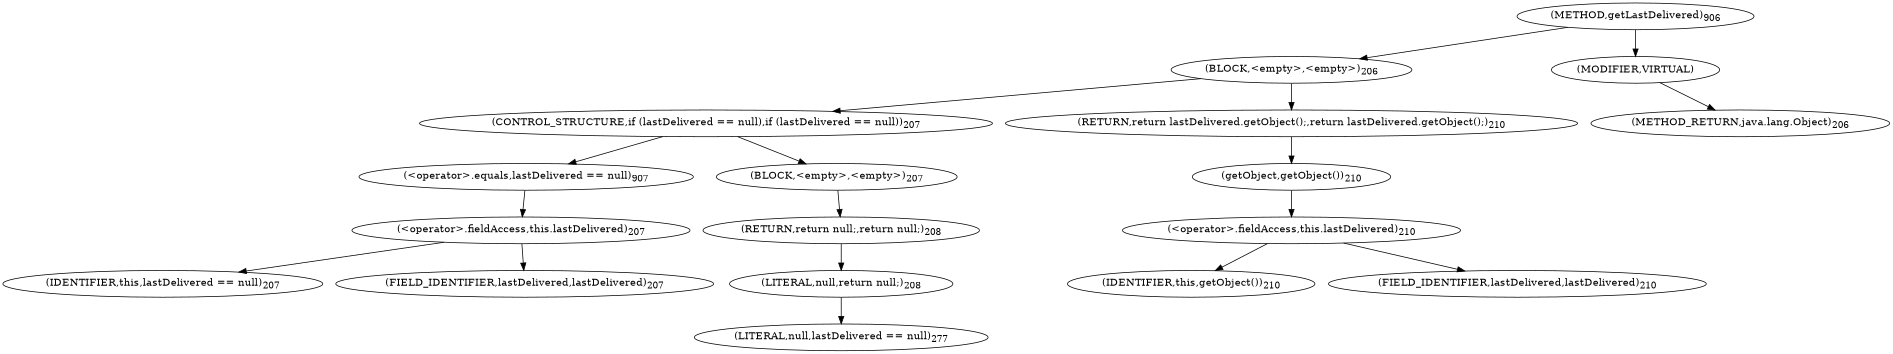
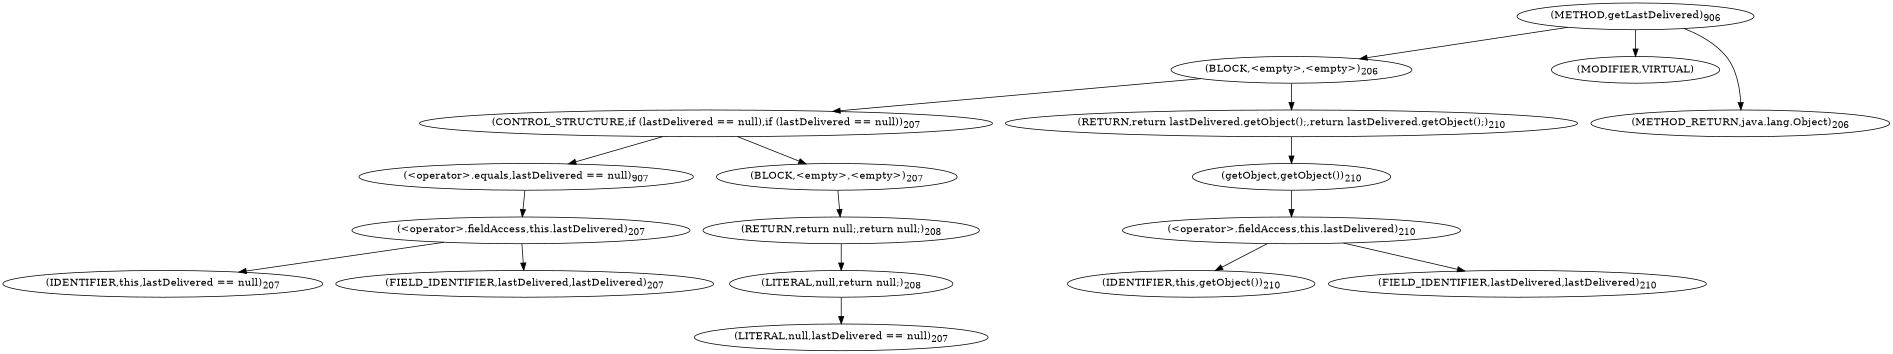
edge "(MODIFIER,VIRTUAL)" -> "(METHOD_RETURN,java.lang.Object)": now "(METHOD,getLastDelivered)" -> "(METHOD_RETURN,java.lang.Object)"
node "(LITERAL,null,lastDelivered == null)": text "277" -> "207"
